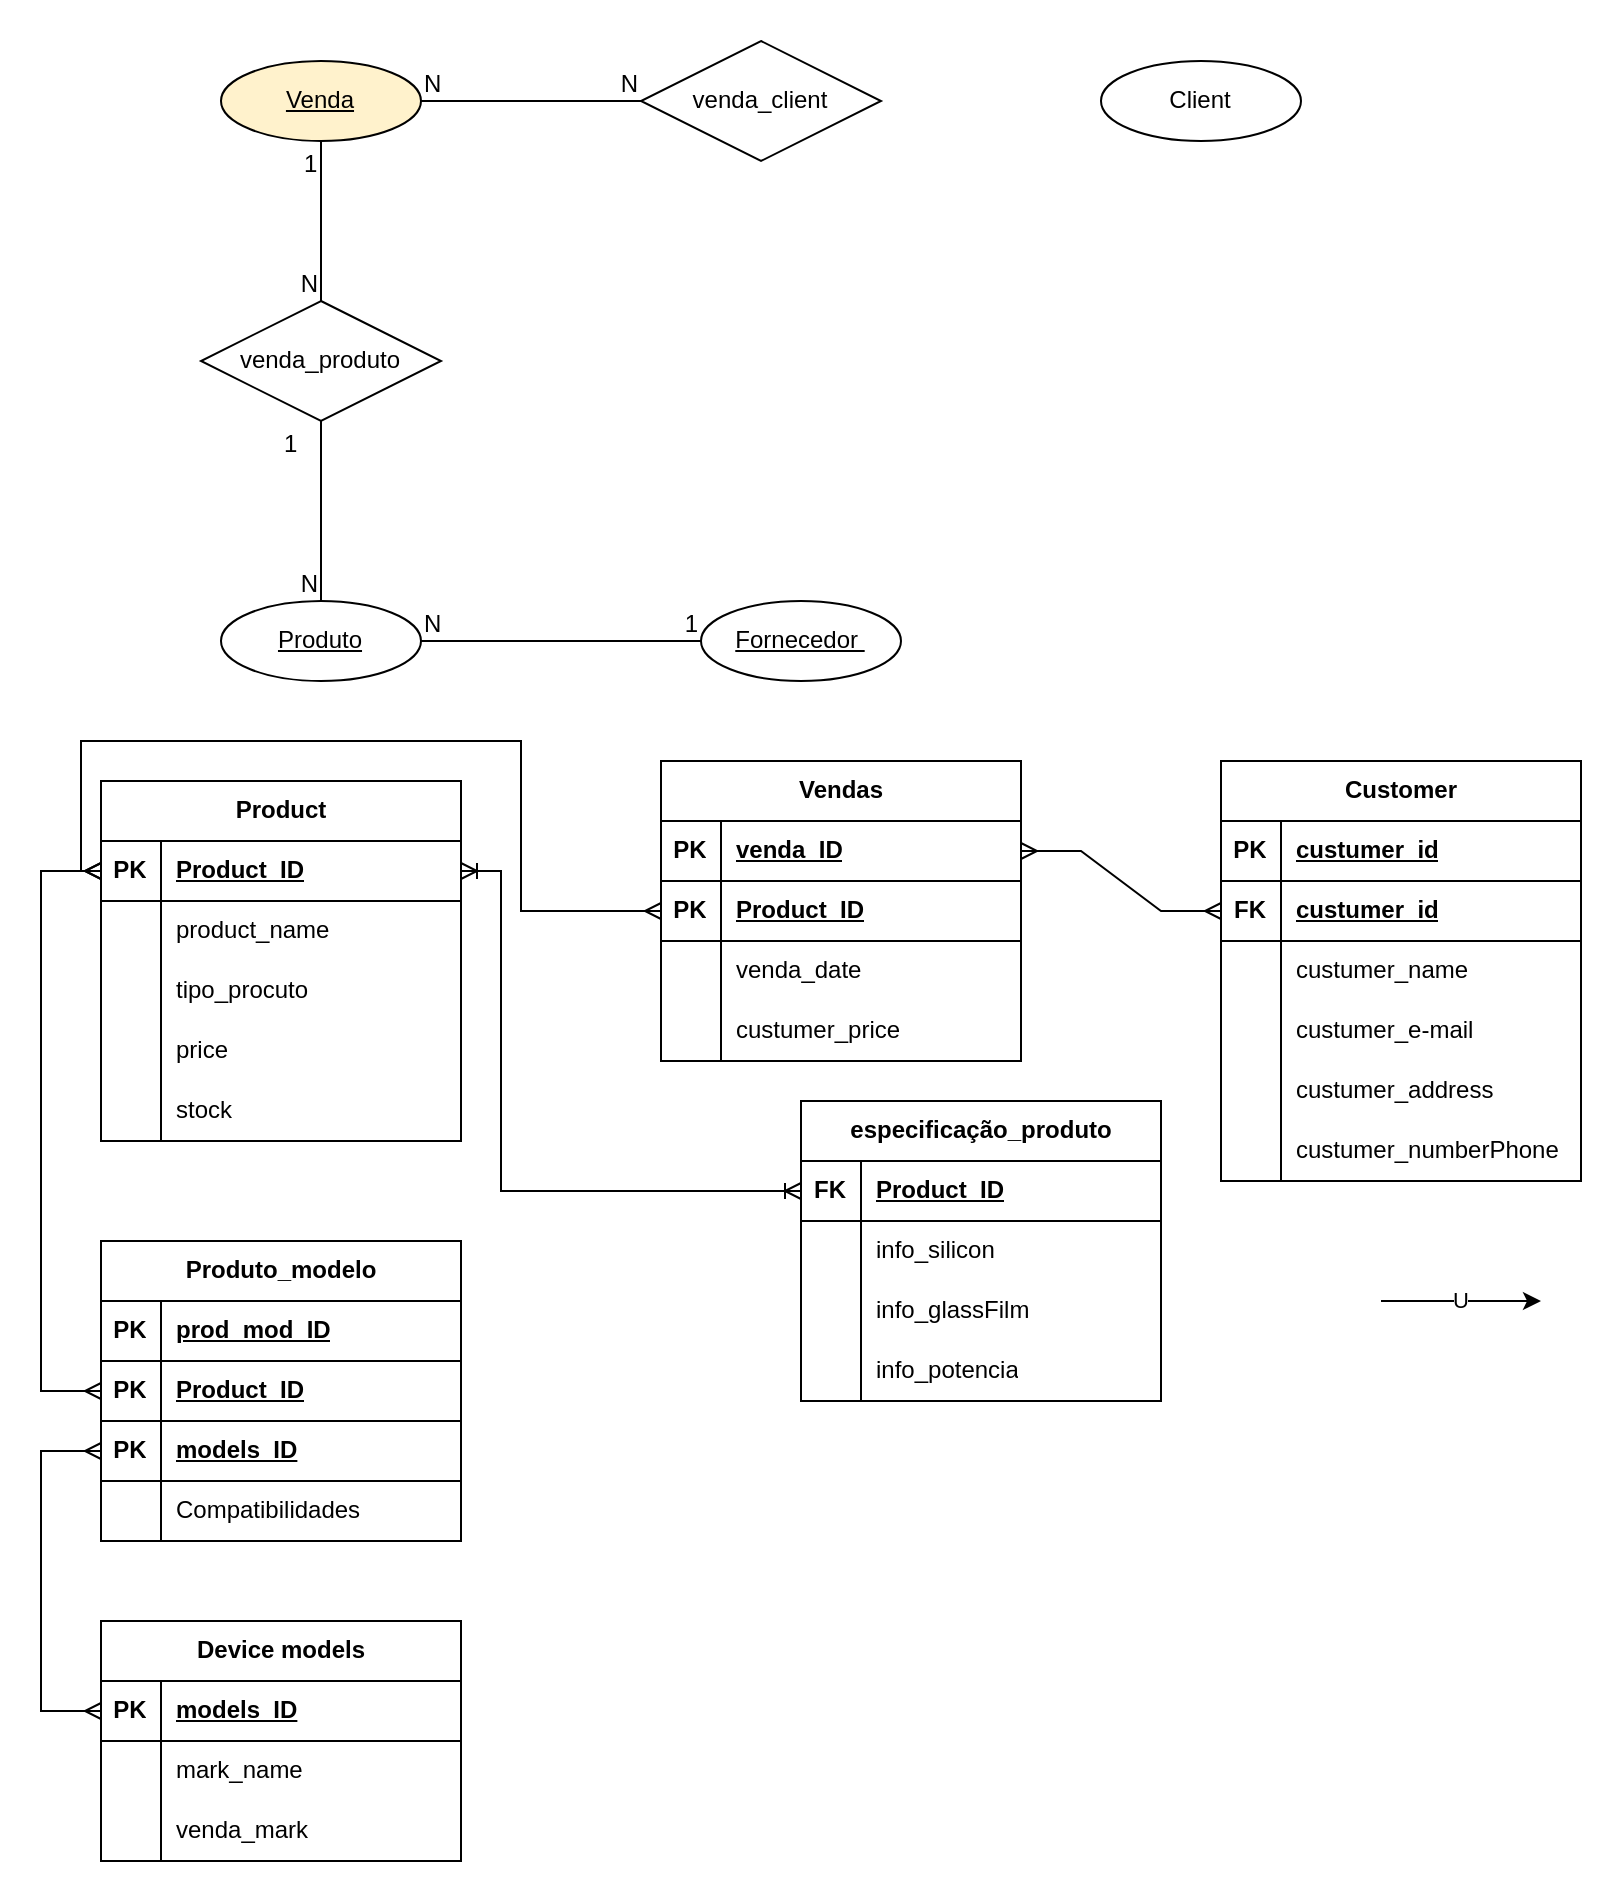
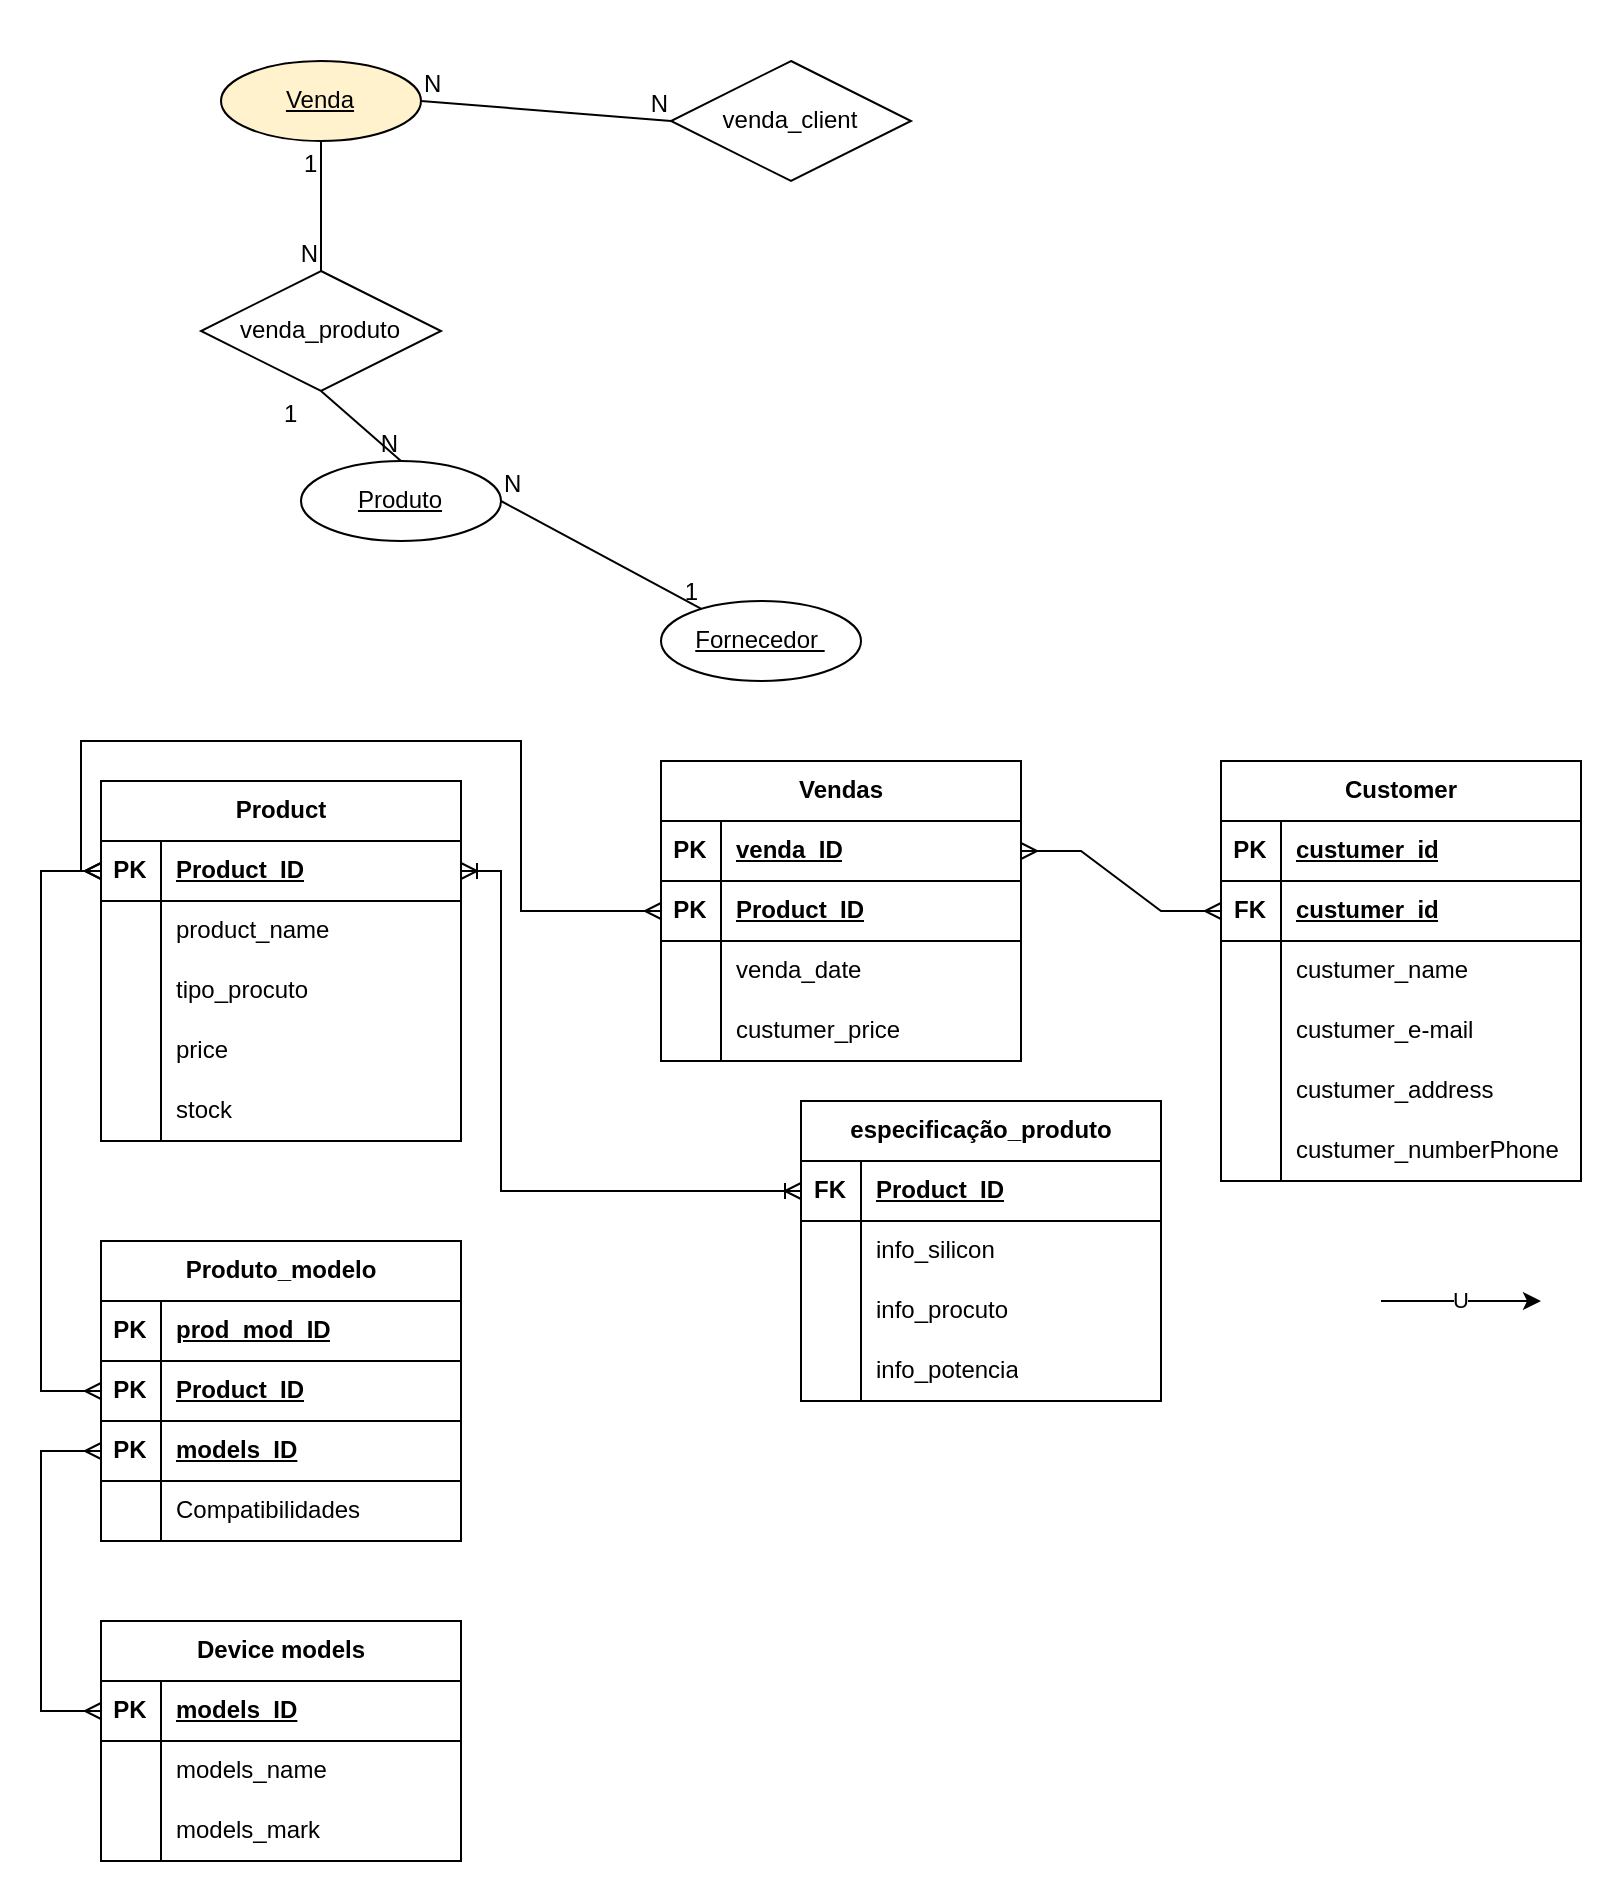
node "venda_client": moved (761, 101) -> (791, 121)
node "Client": removed
node "venda_produto": moved (321, 361) -> (321, 331)
node "Produto": moved (321, 641) -> (401, 501)
node "Fornecedor": moved (801, 641) -> (761, 641)
node "info_glassFilm": label "info_glassFilm" -> "info_procuto"
node "mark_name": label "mark_name" -> "models_name"
node "venda_mark": label "venda_mark" -> "models_mark"
